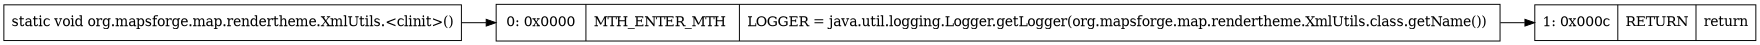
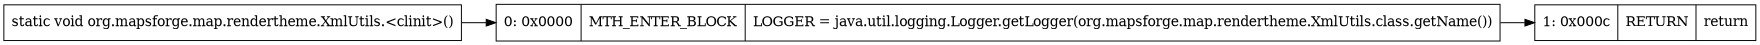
node "0: 0x0000": text "MTH_ENTER_MTH" -> "MTH_ENTER_BLOCK"
